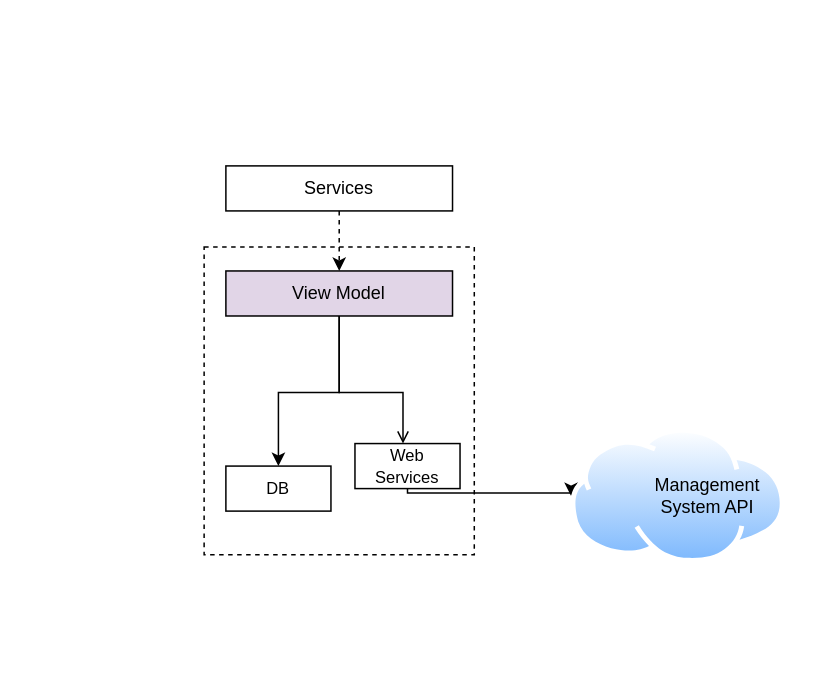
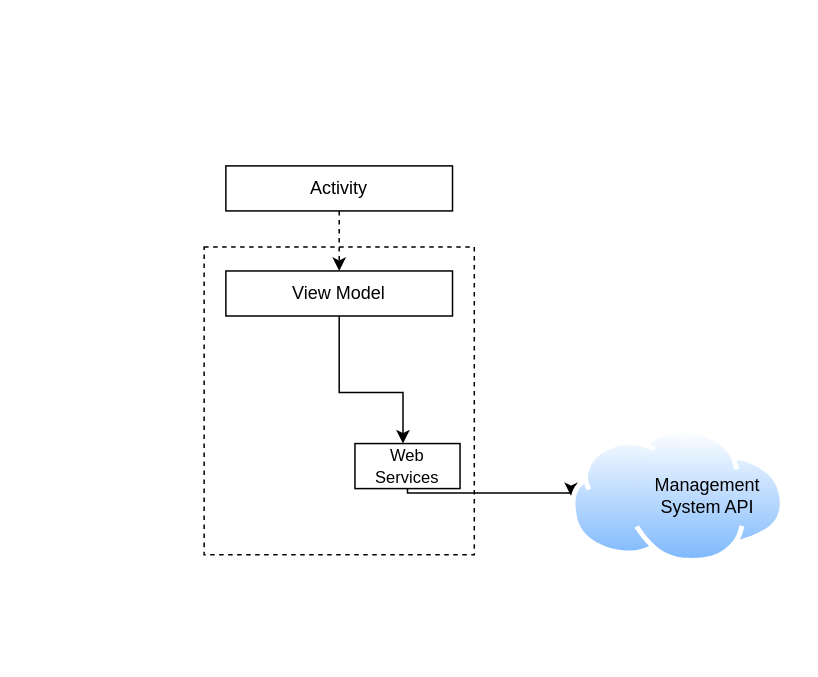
node "Services": label "Services" -> "Activity"
node "View Model": fillcolor #e1d5e7 -> #ffffff
edge "View Model" -> "DB": removed
edge "View Model" -> "Web Services": arrowhead open -> classic
node "DB": removed
